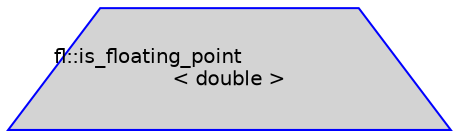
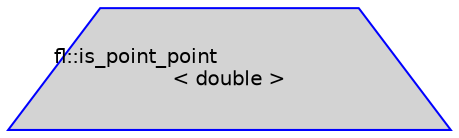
node "fl::is_floating_point < double >": label "fl::is_floating_point < double >" -> "fl::is_point_point < double >"
